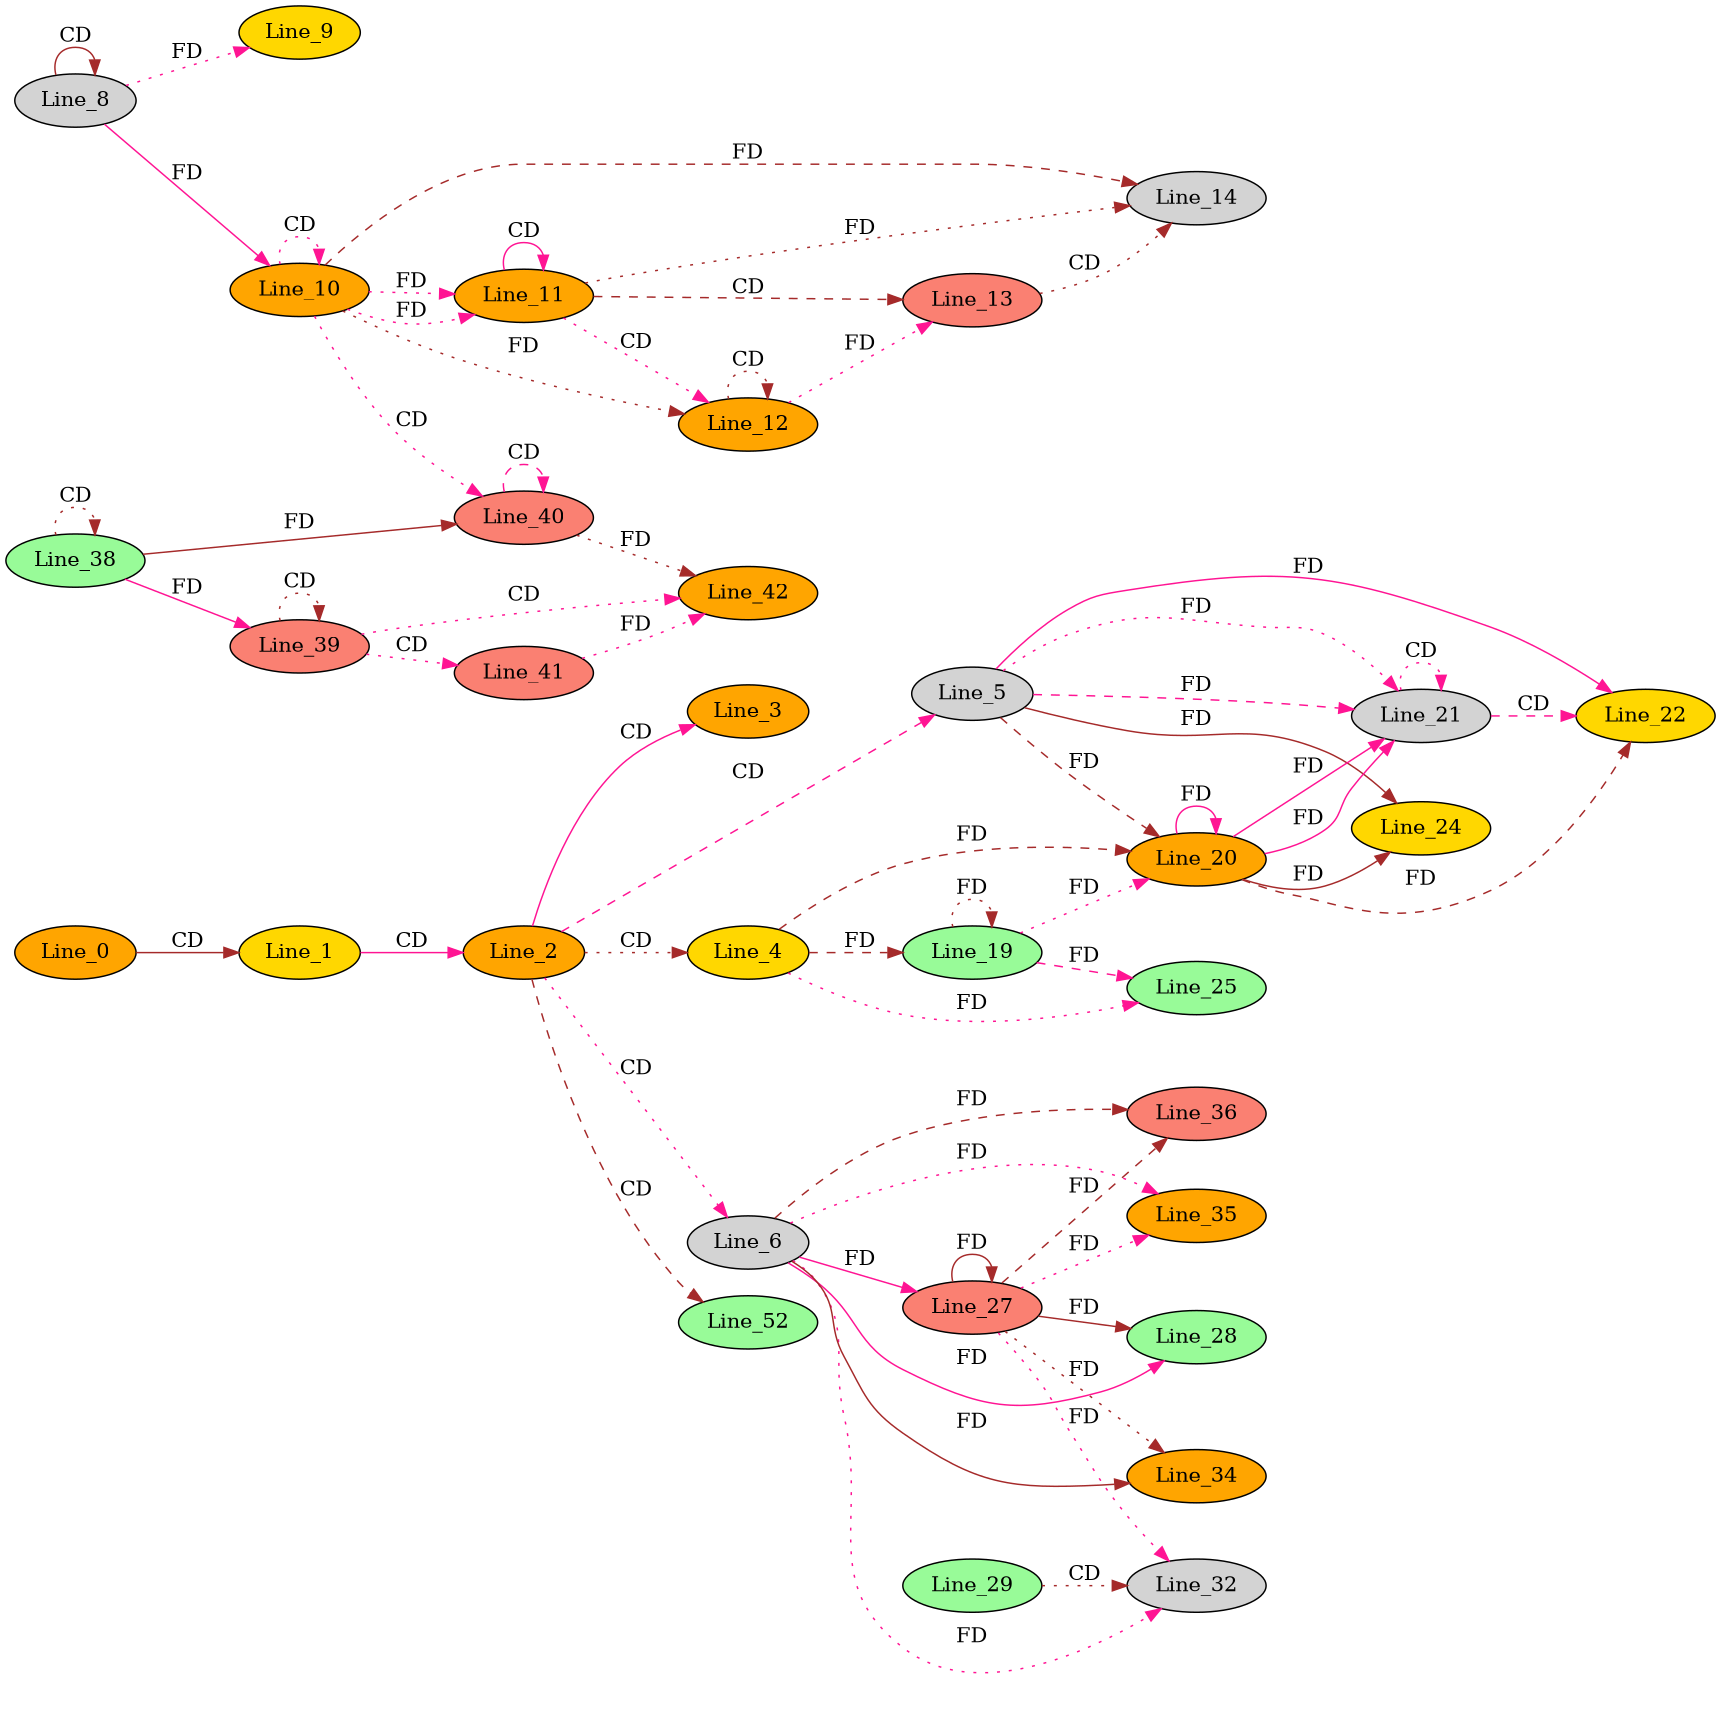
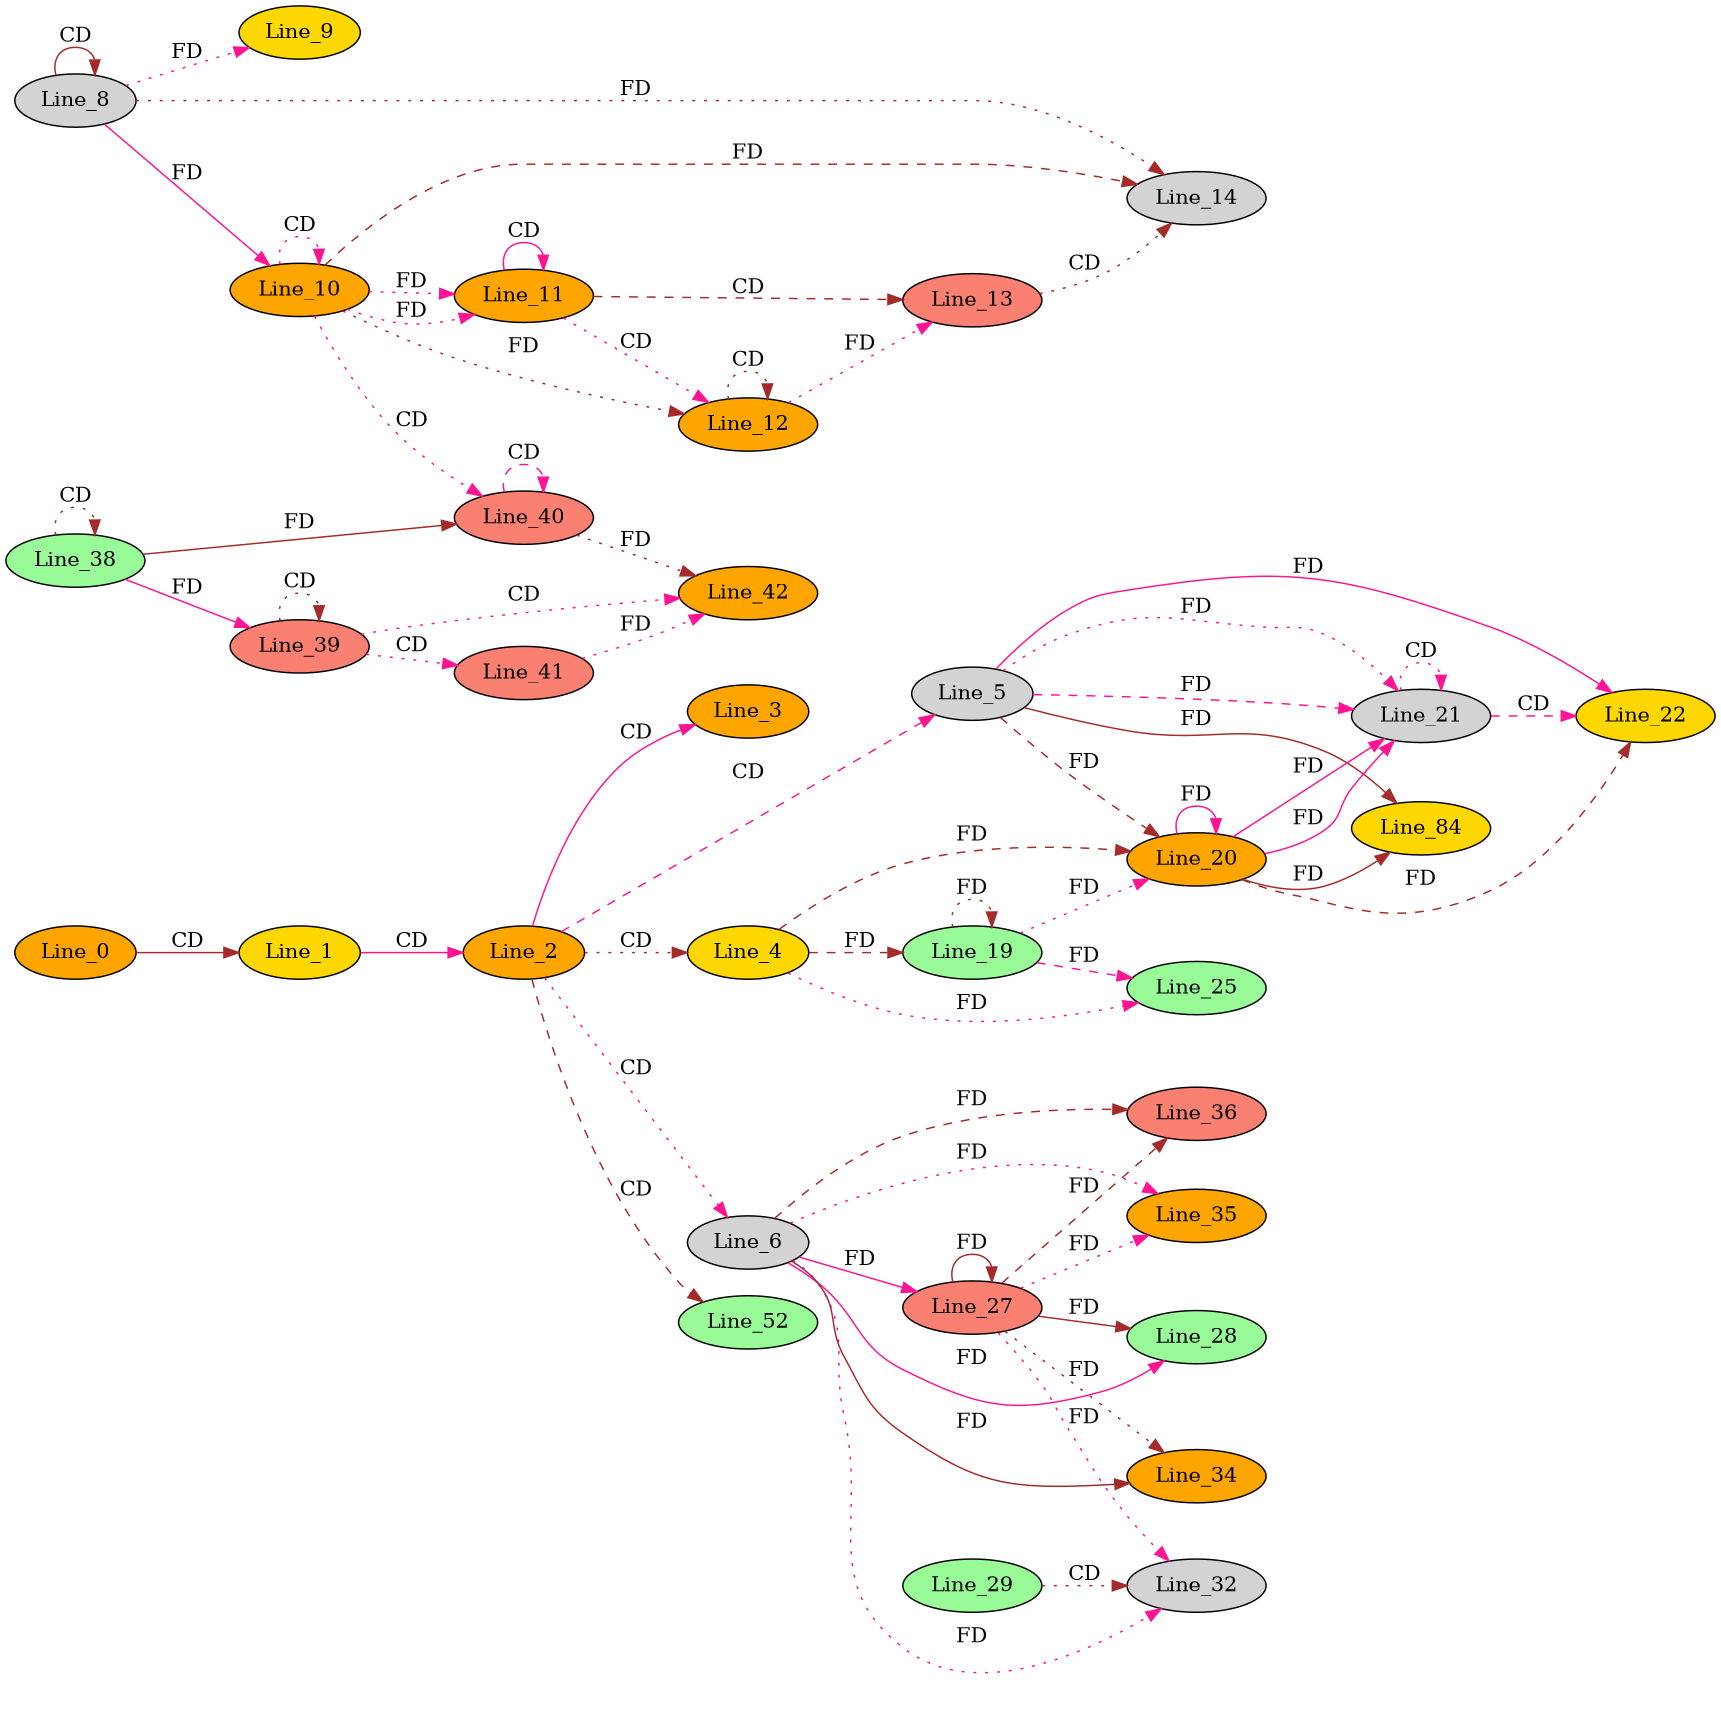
edge "Line_11" -> "Line_14": now "Line_8" -> "Line_14"
node "Line_24": label "Line_24" -> "Line_84"
